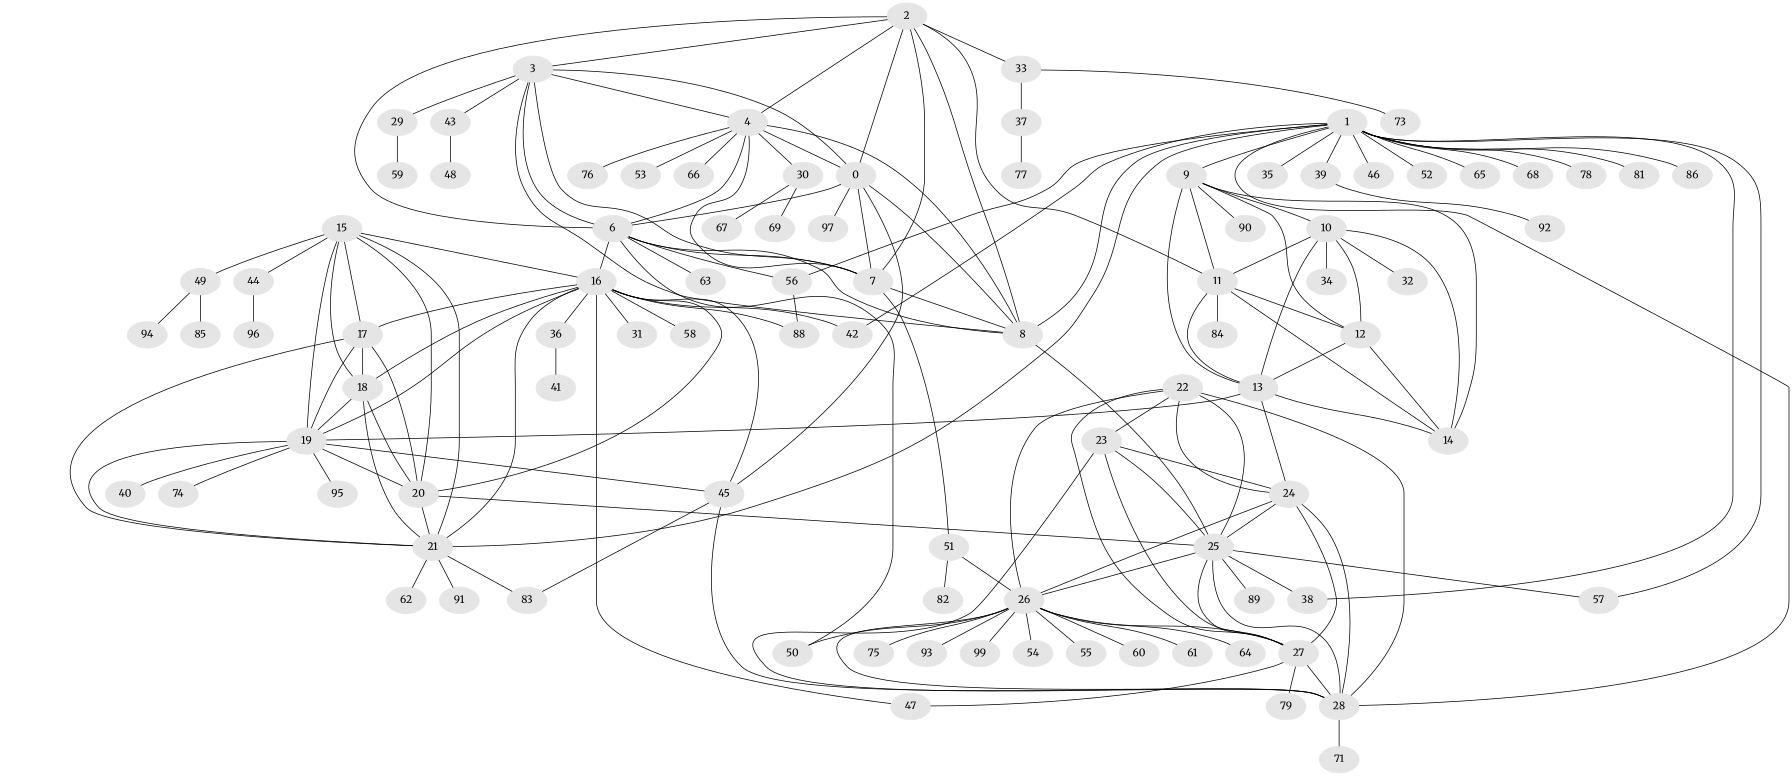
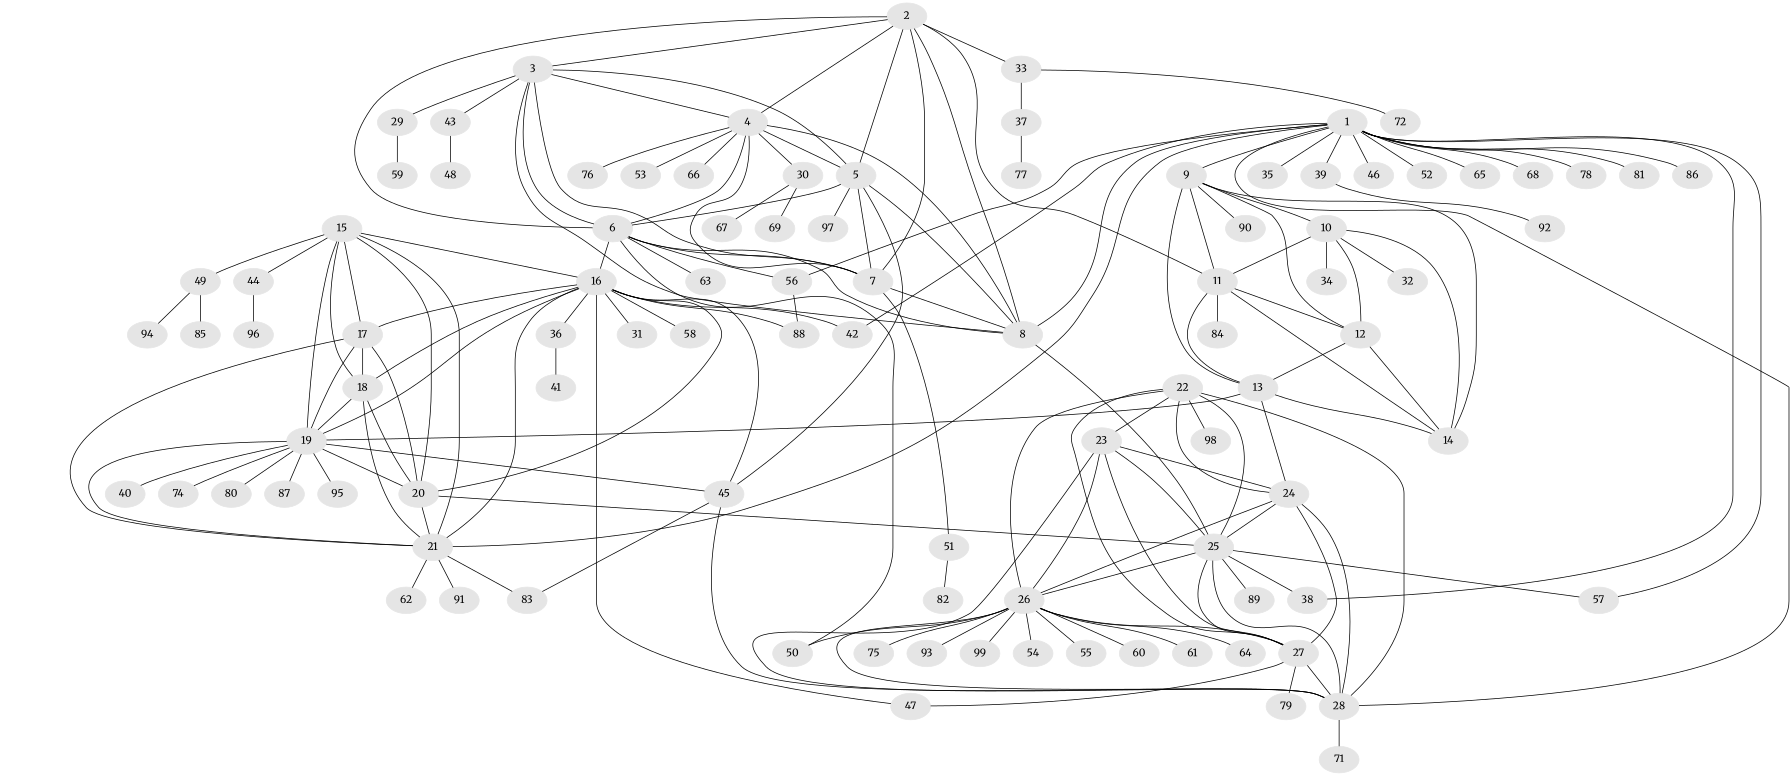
node "73": label "73" -> "72"
node "0": label "0" -> "5"
edge "10" -- "13": removed
node "98": added
node "80": added
node "87": added
edge "51" -- "26": now "23" -- "26"
